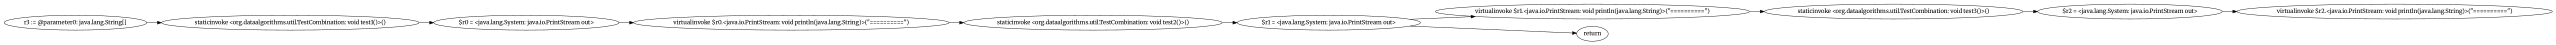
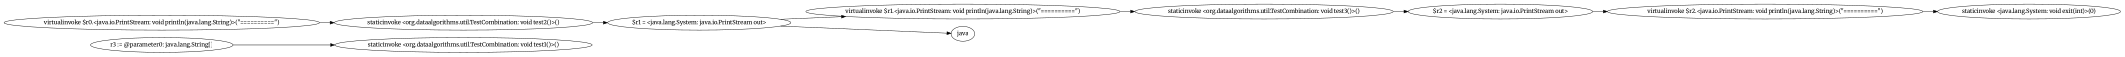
node "staticinvoke <java.lang.System: void exit(int)>(0)": added
node "$r0 = <java.lang.System: java.io.PrintStream out>": removed
node "return": label "return" -> "java"
